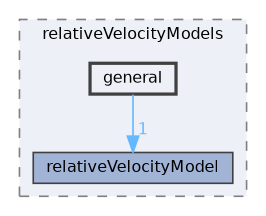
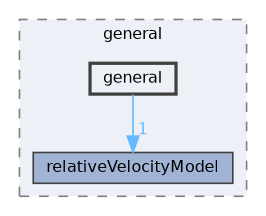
cluster "relativeVelocityModels": label "relativeVelocityModels" -> "general"
